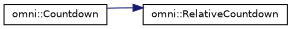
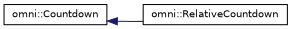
edge "omni::Countdown" -> "omni::RelativeCountdown": reversed
